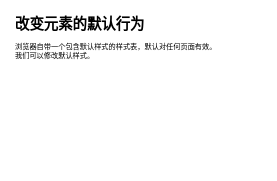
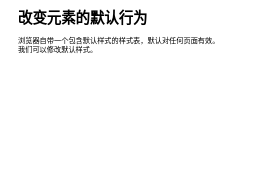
node "改变元素的默认行为 浏览器自带一个包含默认样式的样式表，默认对任何页面有效。 我们可以修改默认样式。": moved (138, 90) -> (141, 84)
